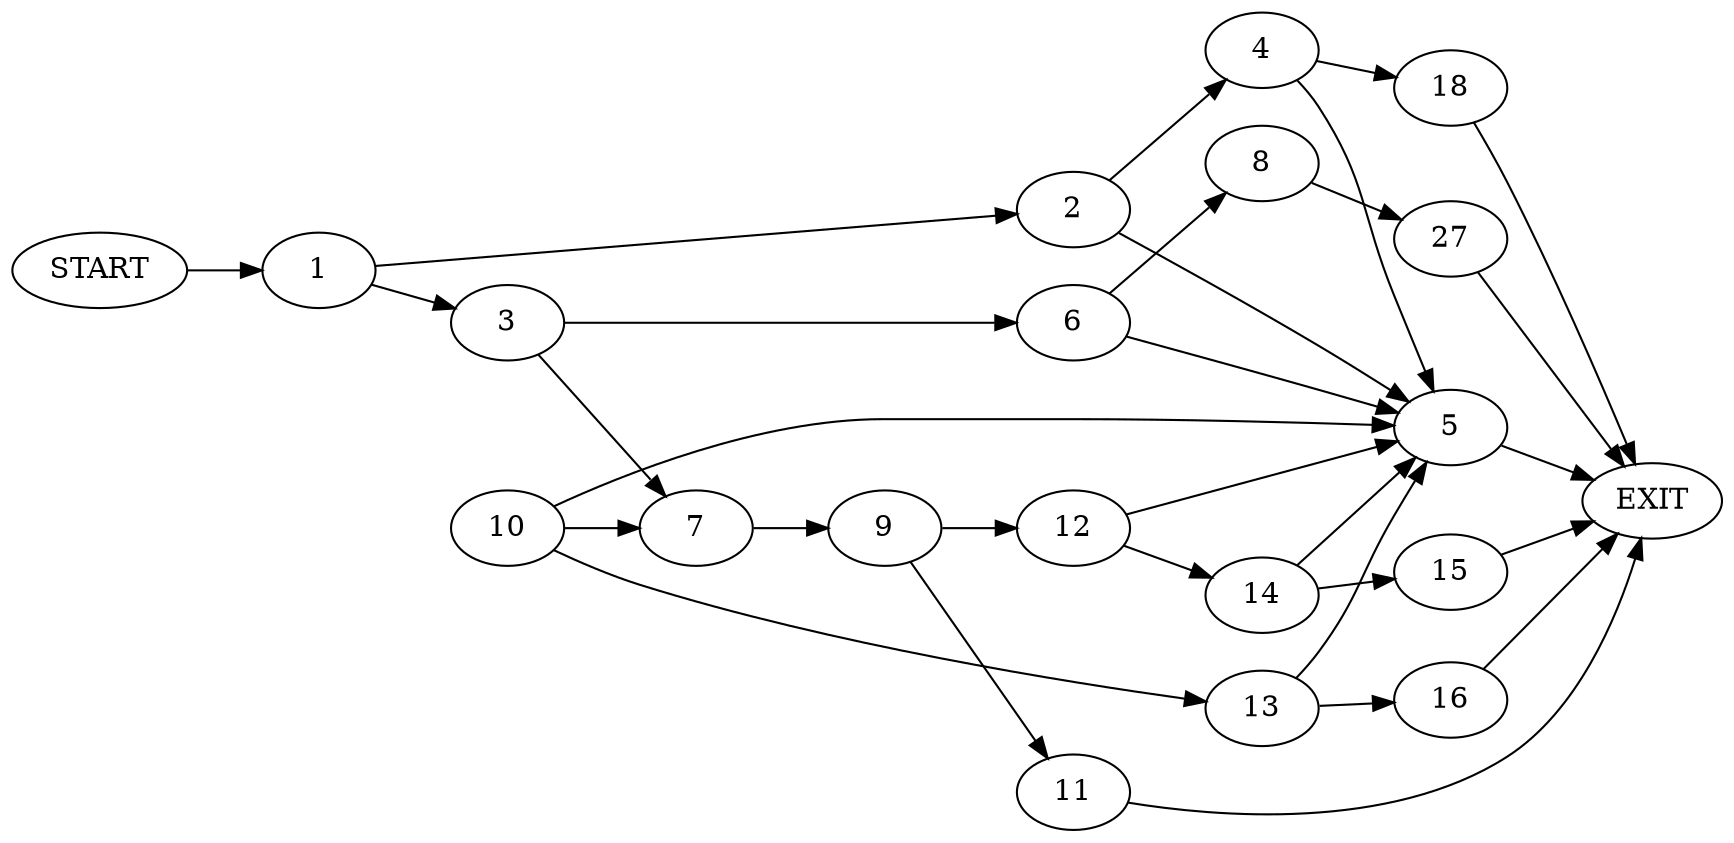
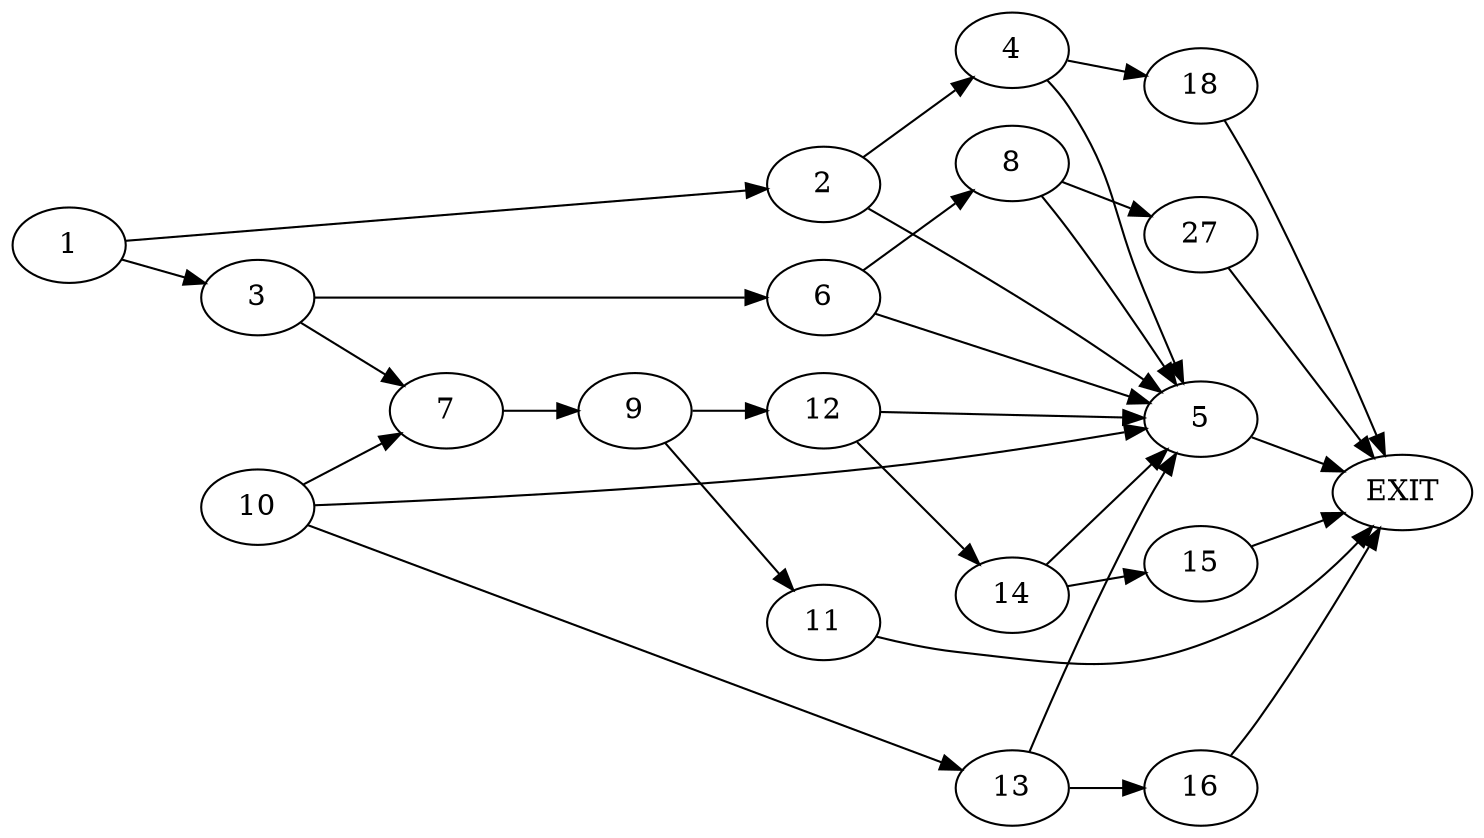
node "START": removed
edge "8" -> "5": added
